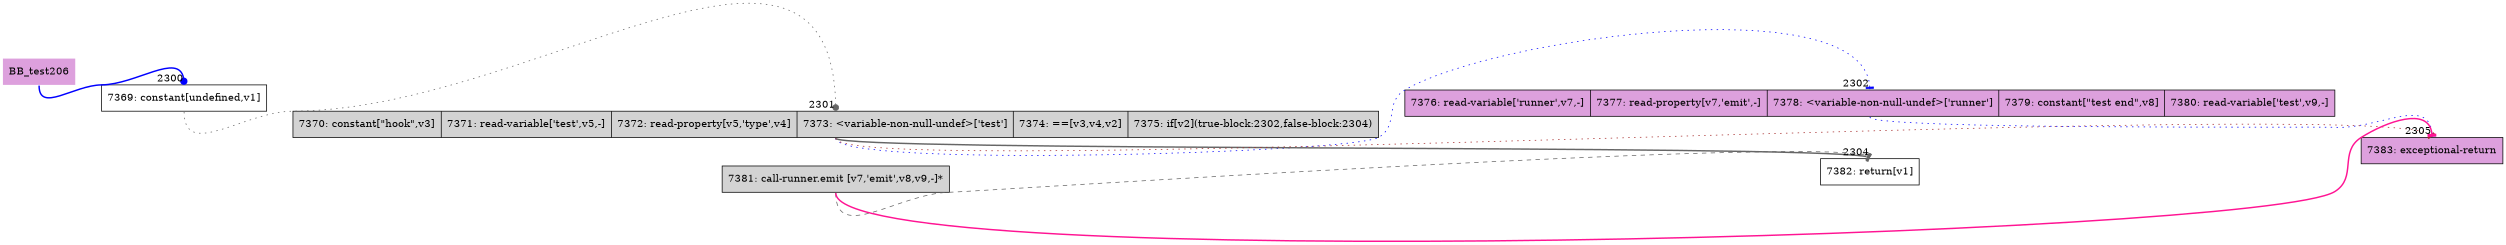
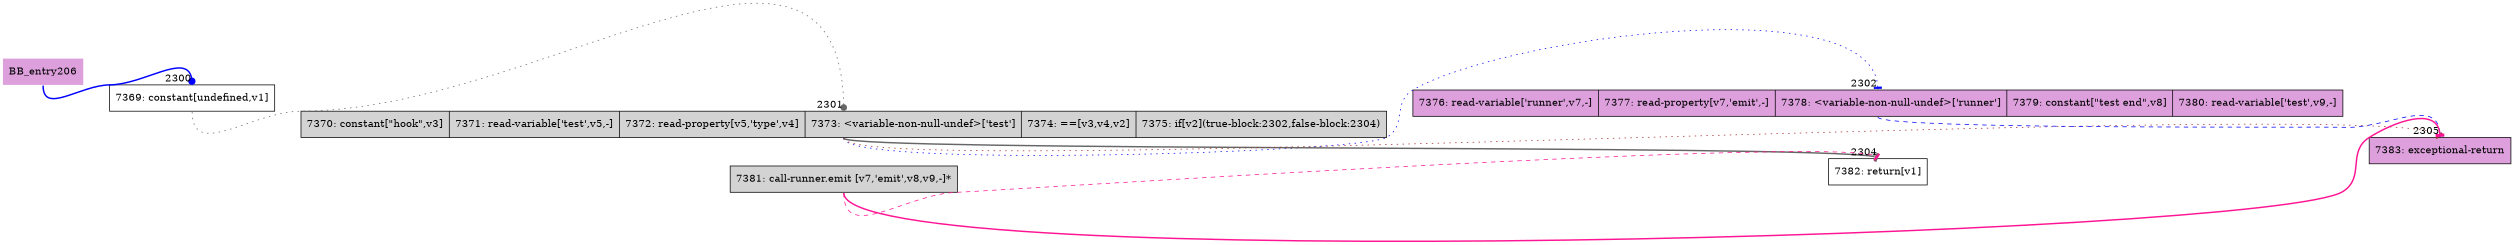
node "BB_test206": label "BB_test206" -> "BB_entry206"
edge "7376: read-variable['runner',v7,-]" -> "7383: exceptional-return": style dotted -> dashed
edge "7381: call-runner.emit [v7,'emit',v8,v9,-]*" -> "7382: return[v1]": color gray40 -> deeppink
